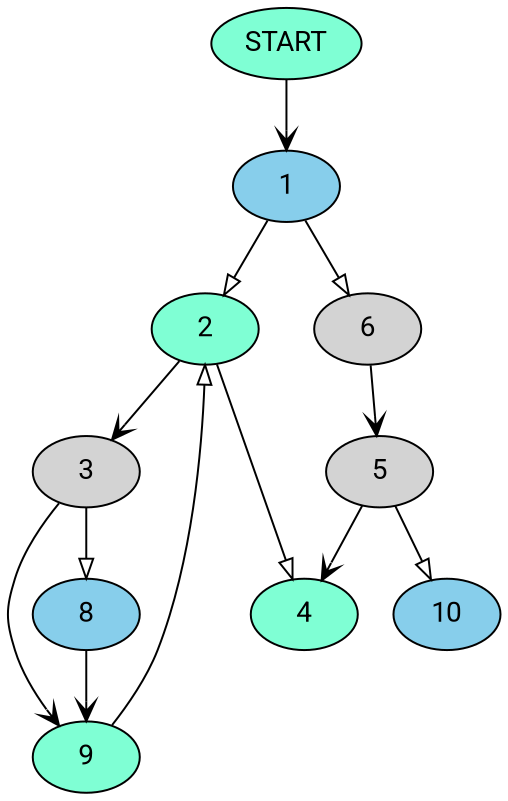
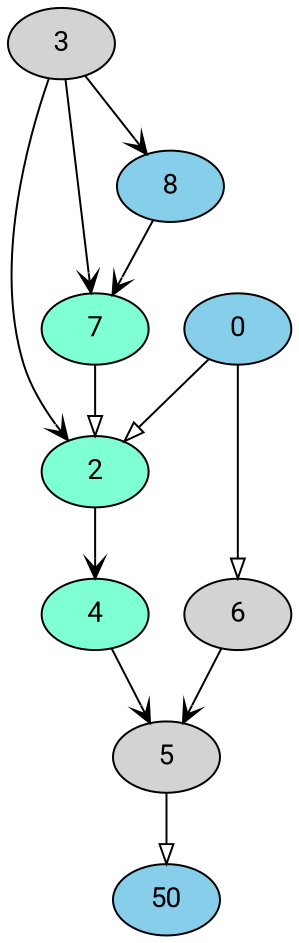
node "START": removed
node "1": label "1" -> "0"
edge "2" -> "3": reversed
edge "2" -> "4": arrowhead onormal -> vee
edge "3" -> "8": arrowhead onormal -> vee
edge "5" -> "4": reversed
node "10": label "10" -> "50"
node "9": label "9" -> "7"
